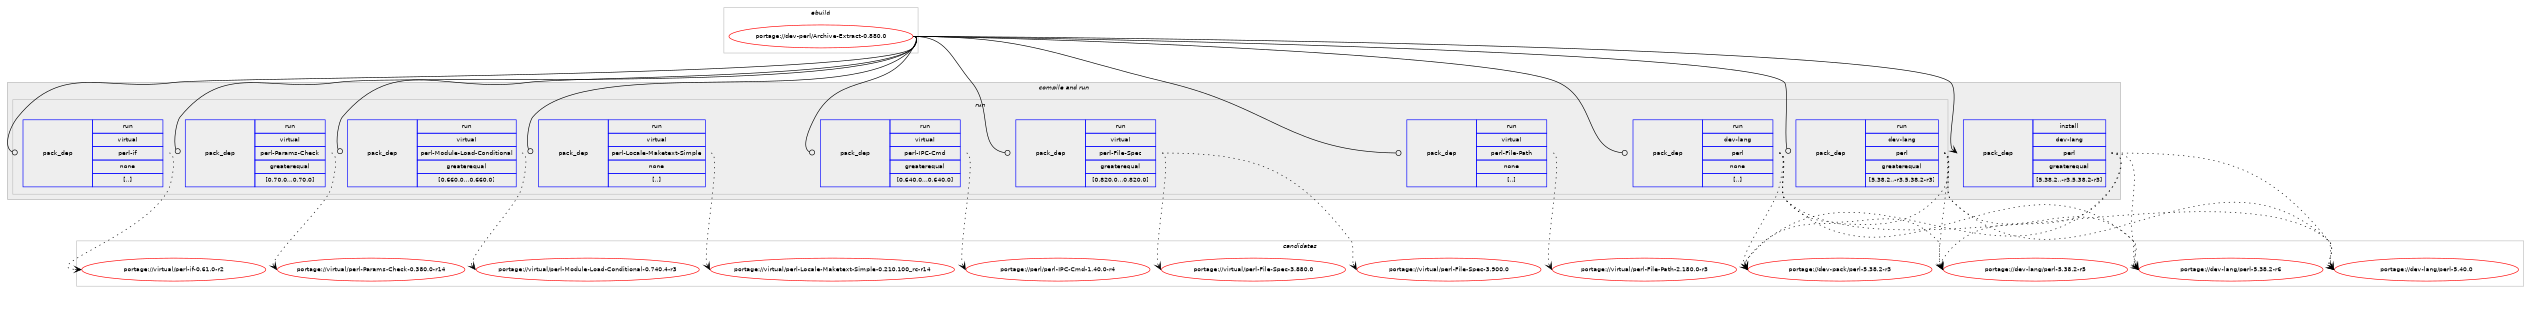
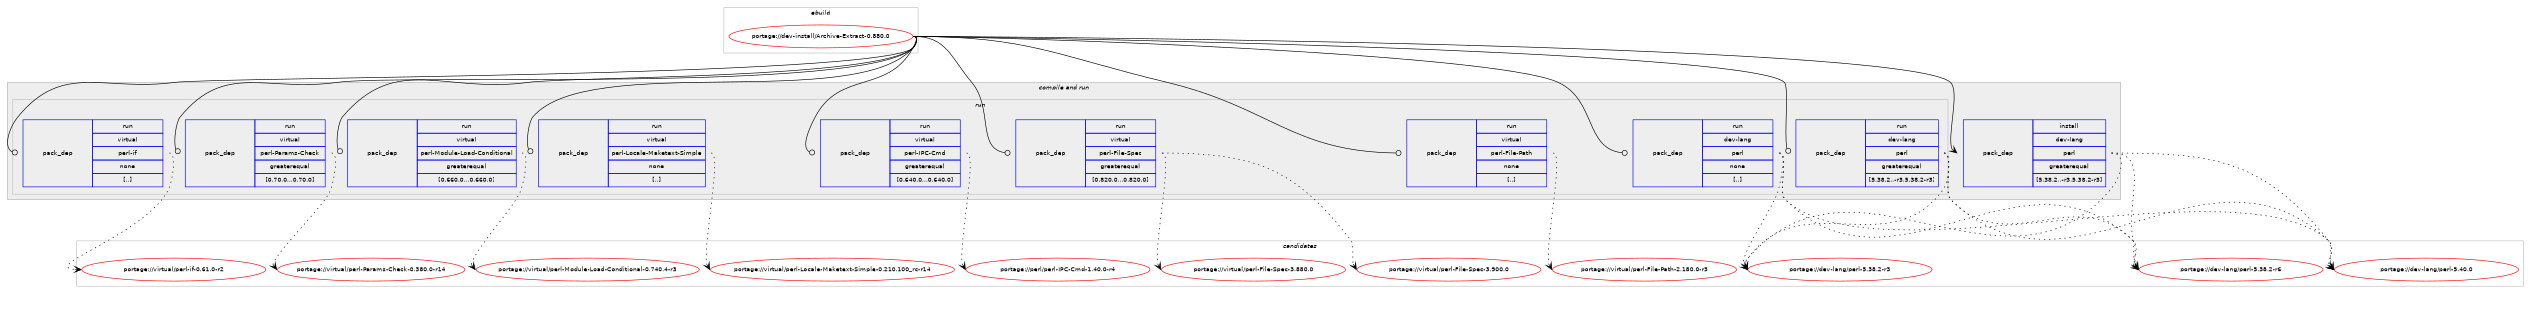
node "portage://dev-perl/Archive-Extract-0.880.0": label "portage://dev-perl/Archive-Extract-0.880.0" -> "portage://dev-install/Archive-Extract-0.880.0"
node "portage://dev-pack/perl-5.38.2-r3": label "portage://dev-pack/perl-5.38.2-r3" -> "portage://dev-lang/perl-5.38.2-r3"
node "portage://dev-lang/perl-5.38.2-r5": removed
